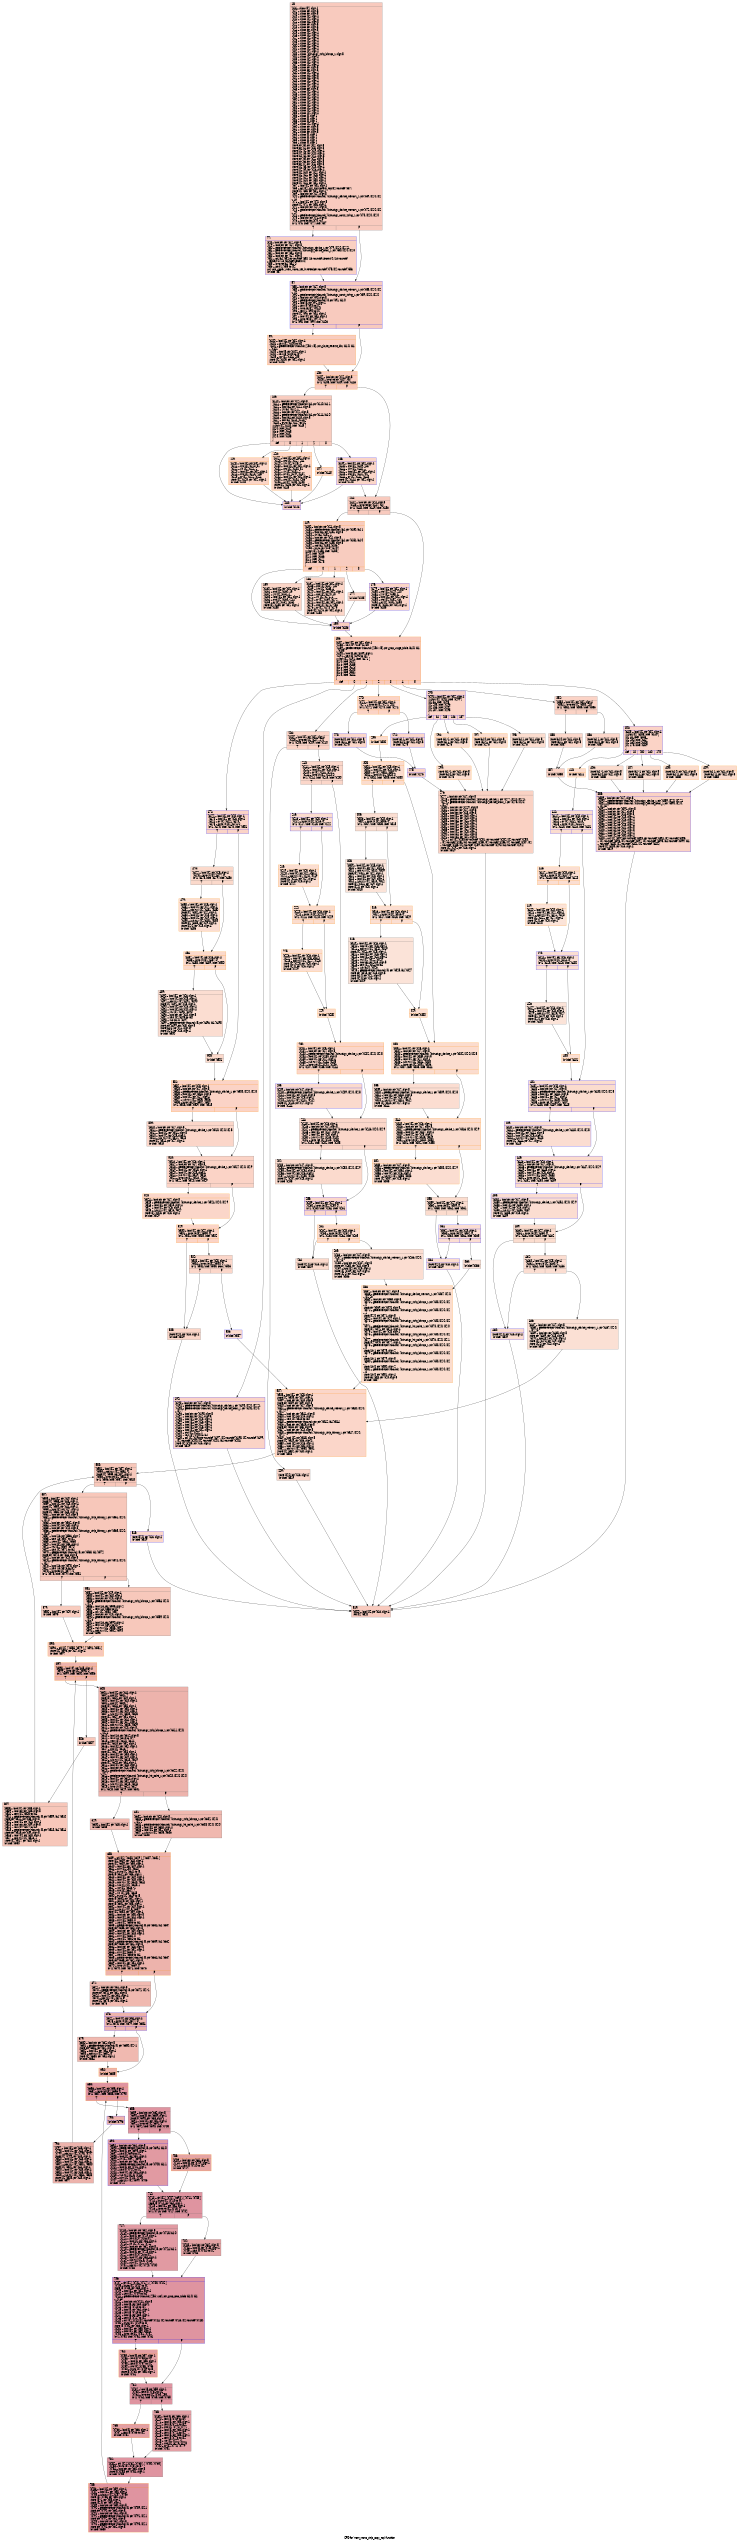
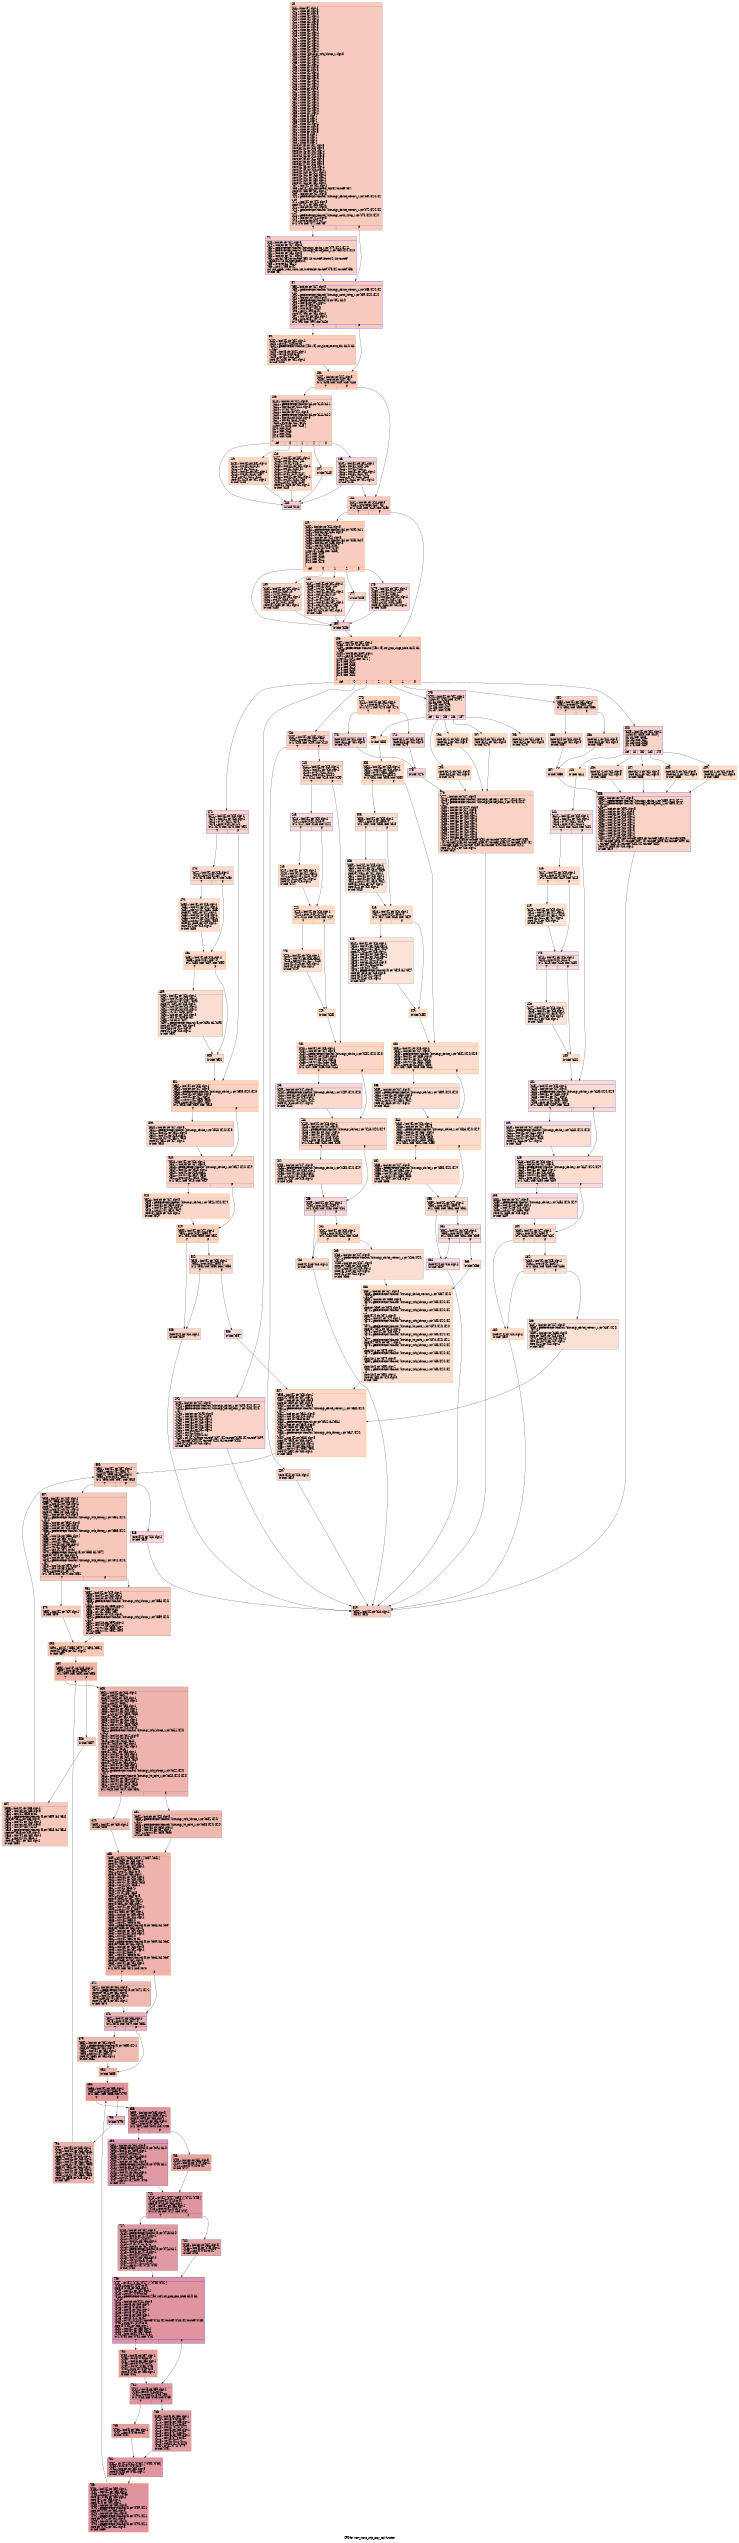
edge "186:" -> "270:": removed
edge "298:" -> "276:": removed
node "465:": color blue -> darkorange
